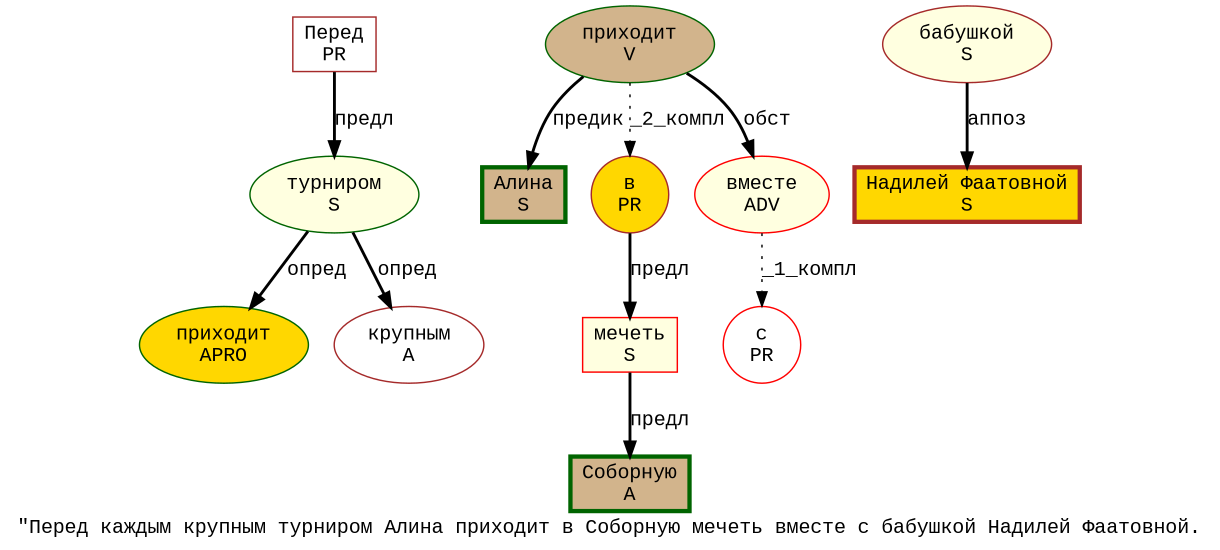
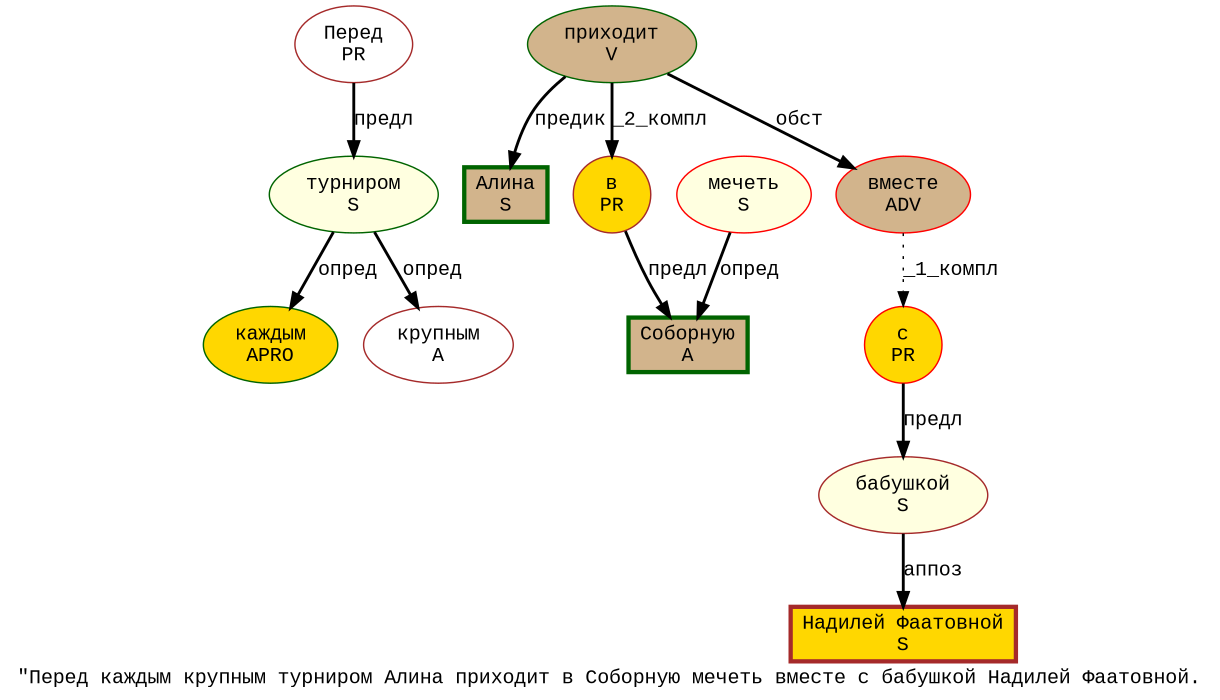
node "Перед PR": shape box -> ellipse
edge "приходит V" -> "в PR": style dotted -> bold
node "вместе ADV": fillcolor lightyellow -> tan
edge "в PR" -> "мечеть S": now "в PR" -> "Соборную A"
node "приходит APRO": label "приходит APRO" -> "каждым APRO"
node "мечеть S": shape box -> ellipse
node "с PR": fillcolor white -> gold
edge "с PR" -> "бабушкой S": added, label "предл"
edge "мечеть S" -> "Соборную A": label "предл" -> "опред"
